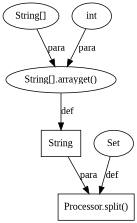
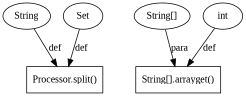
edge "int" -> "String[].arrayget()": label "para" -> "def"
node "String[].arrayget()": shape ellipse -> box
edge "String[].arrayget()" -> "String": removed, label "def"
node "String": shape box -> ellipse
edge "String" -> "Processor.split()": label "para" -> "def"
